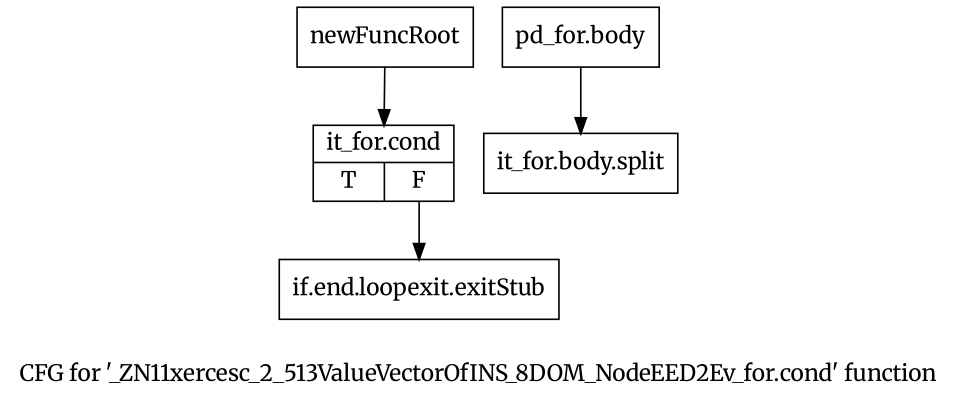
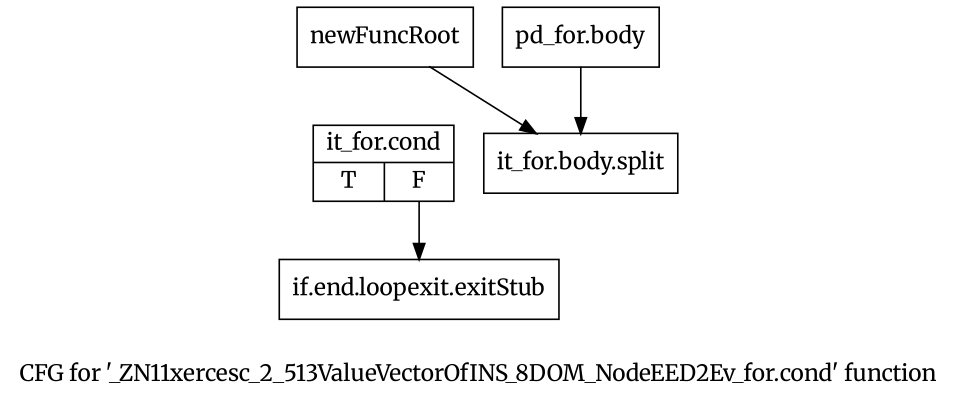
edge "newFuncRoot" -> "it_for.cond": now "newFuncRoot" -> "it_for.body.split"
